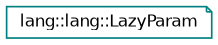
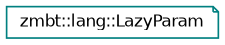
node "lang::lang::LazyParam": label "lang::lang::LazyParam" -> "zmbt::lang::LazyParam"
